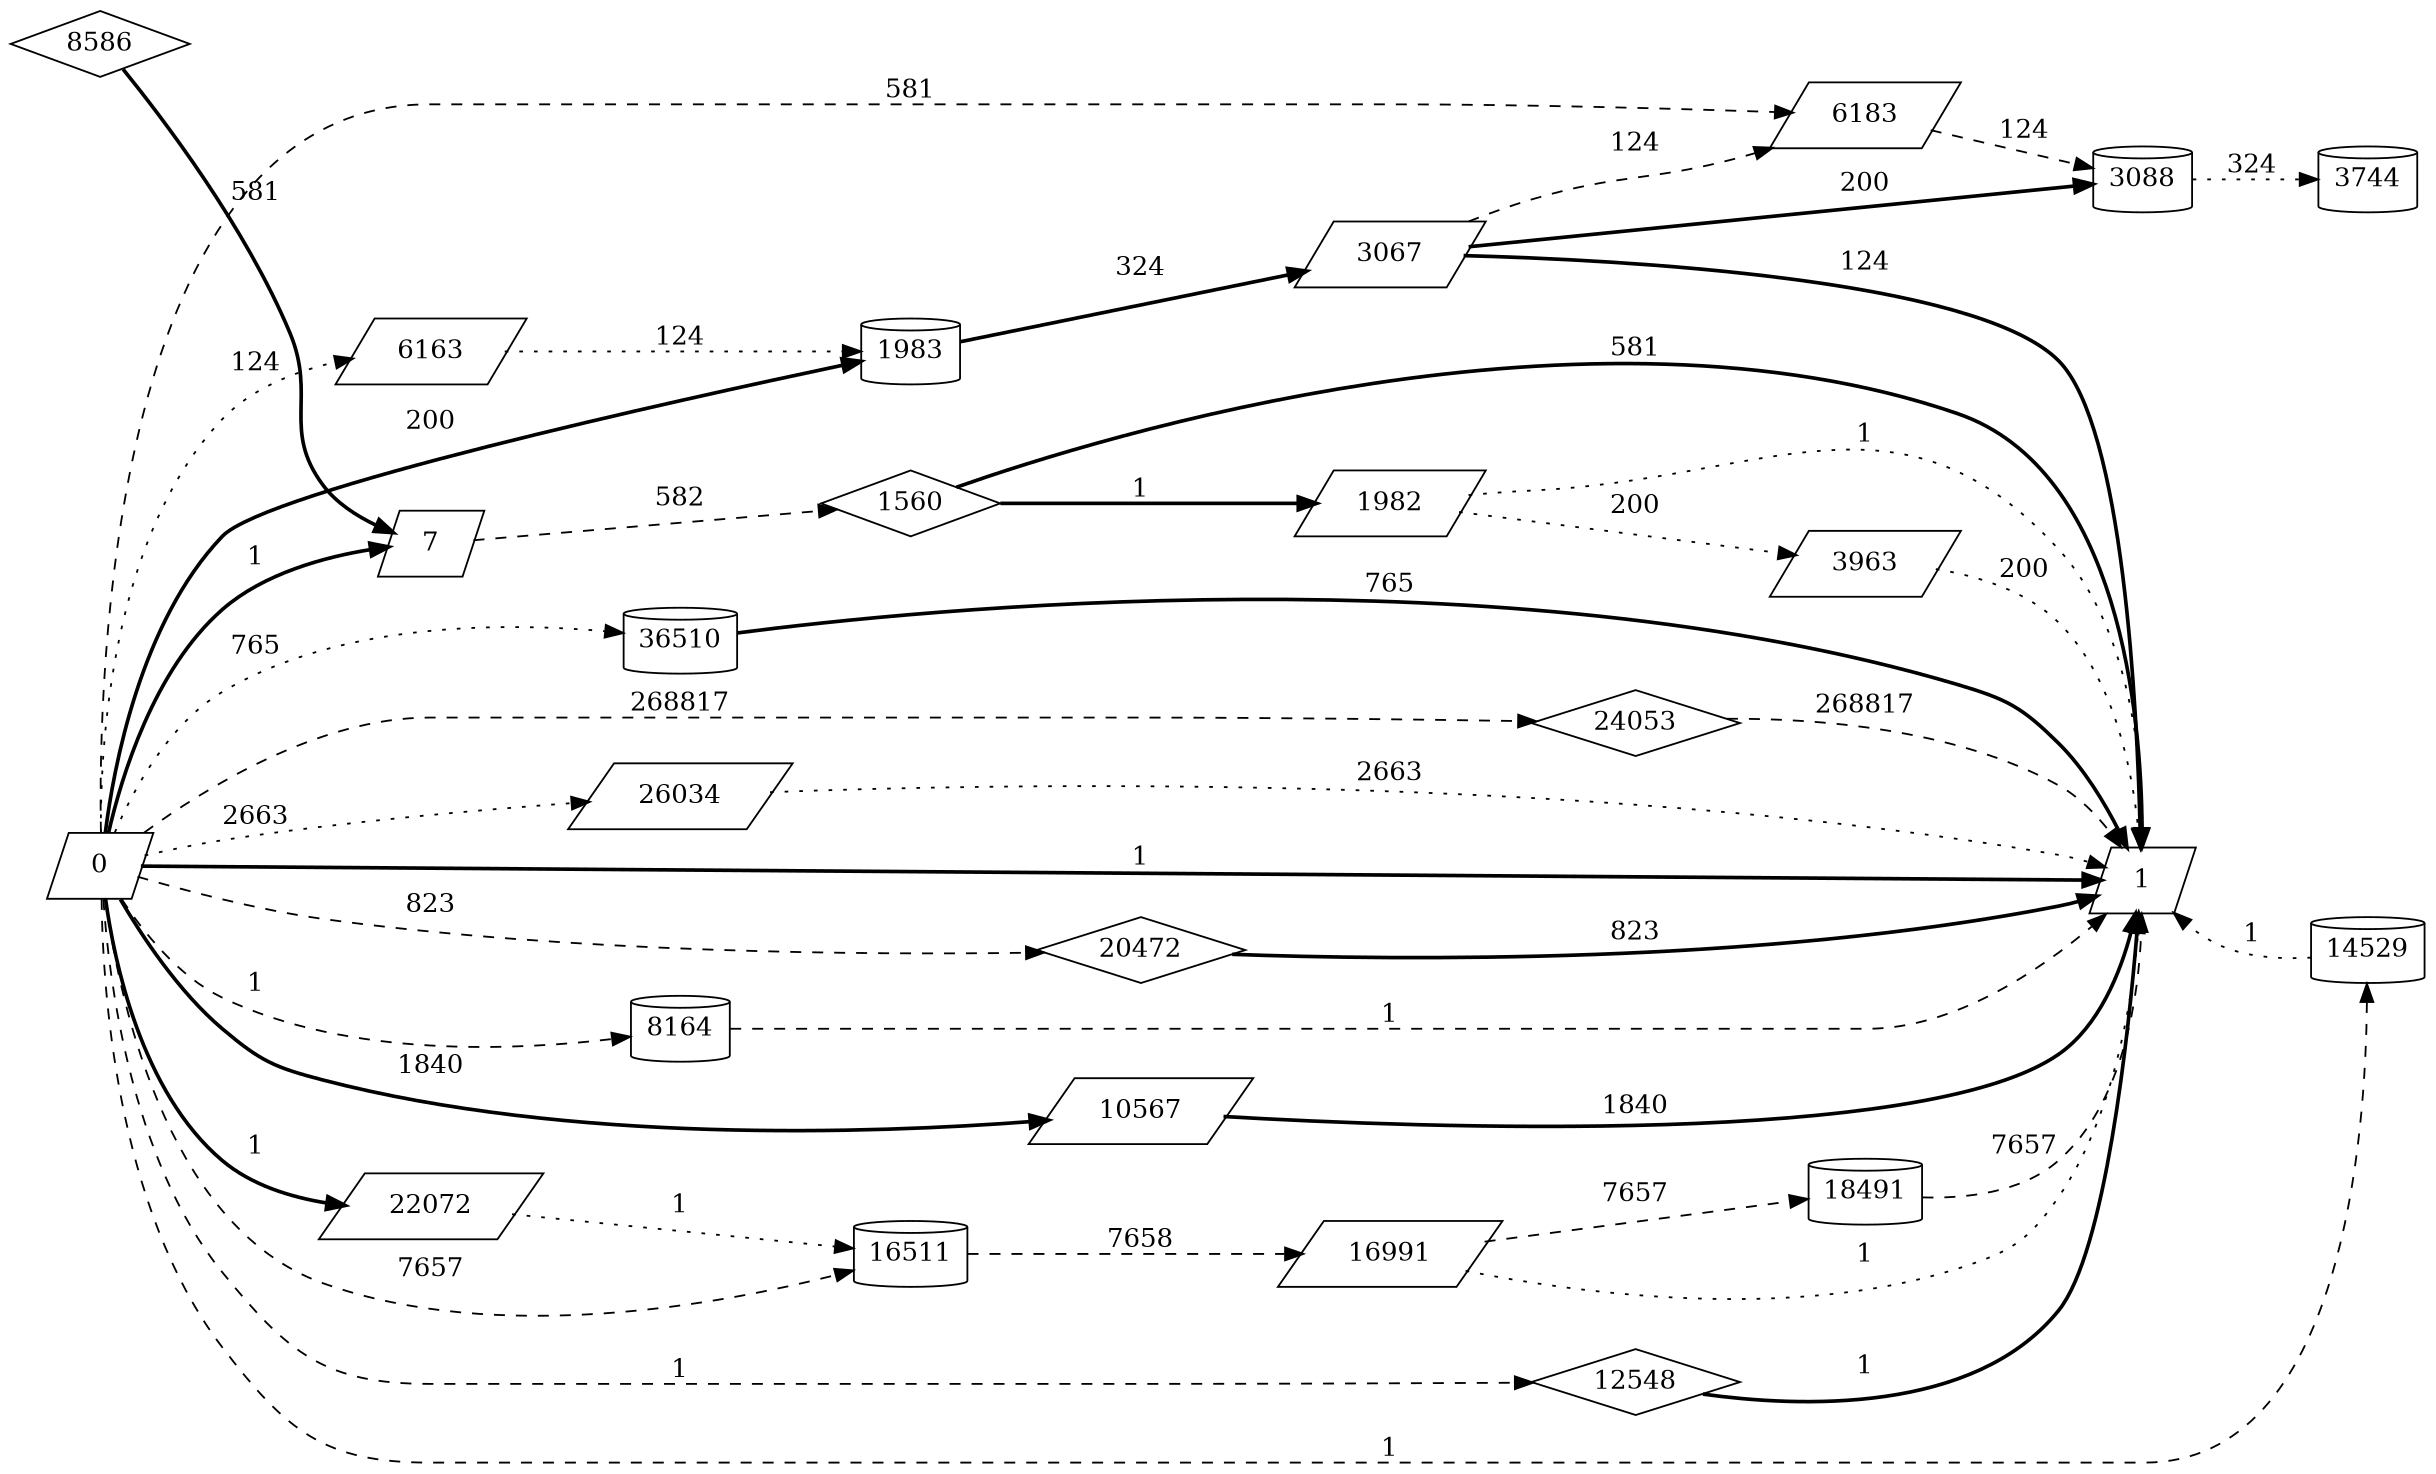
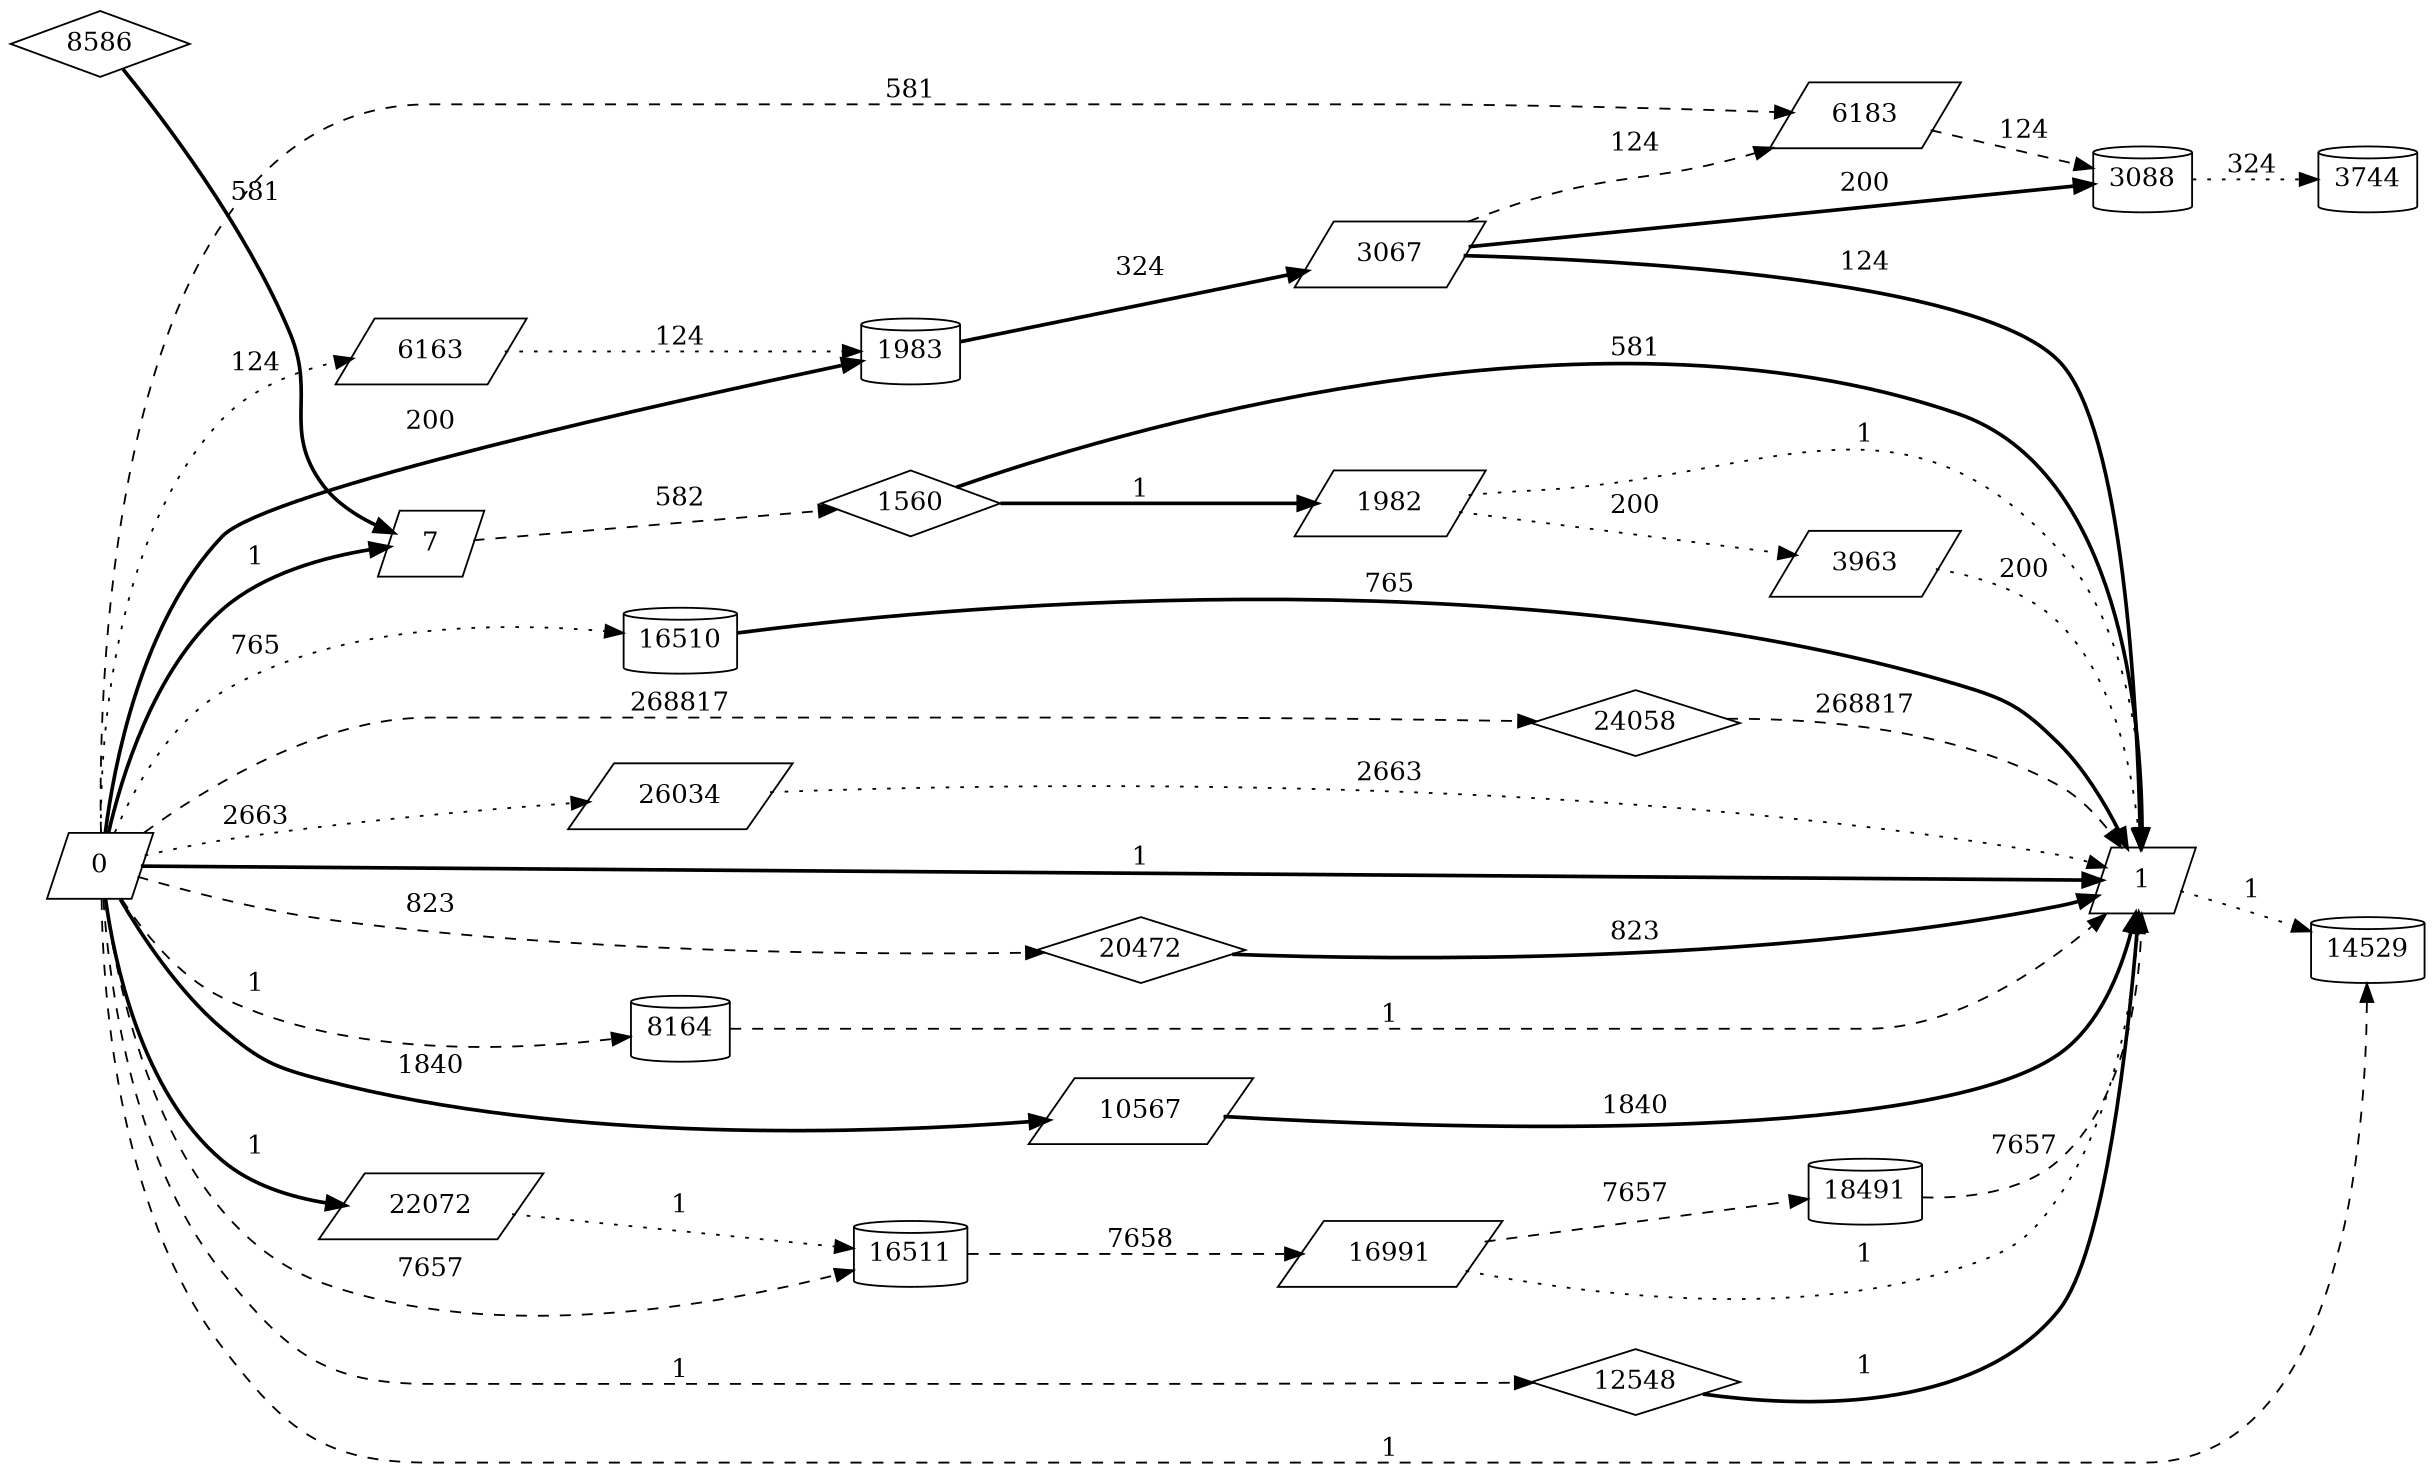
node "36510": label "36510" -> "16510"
node "24053": label "24053" -> "24058"
edge "14529" -> "1": reversed
